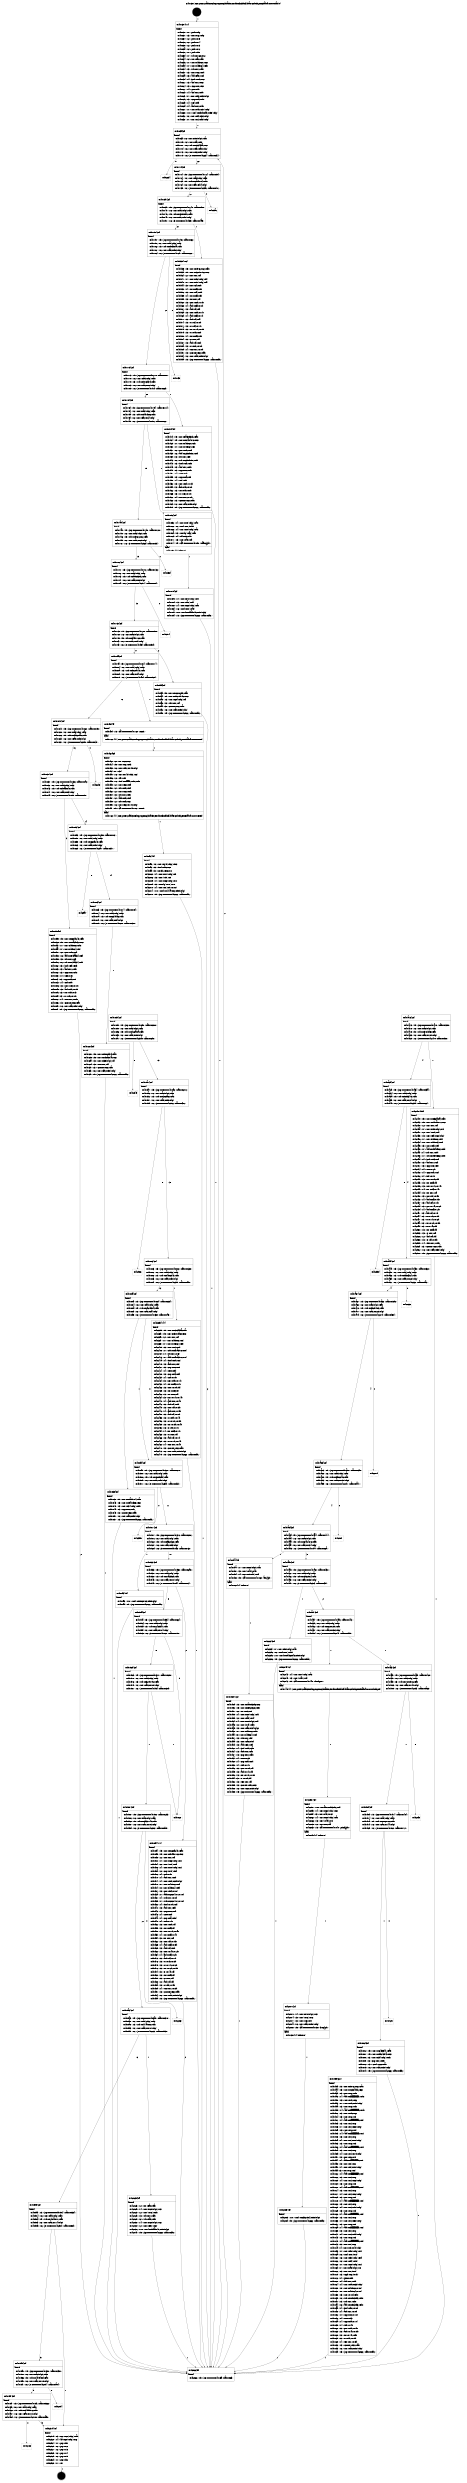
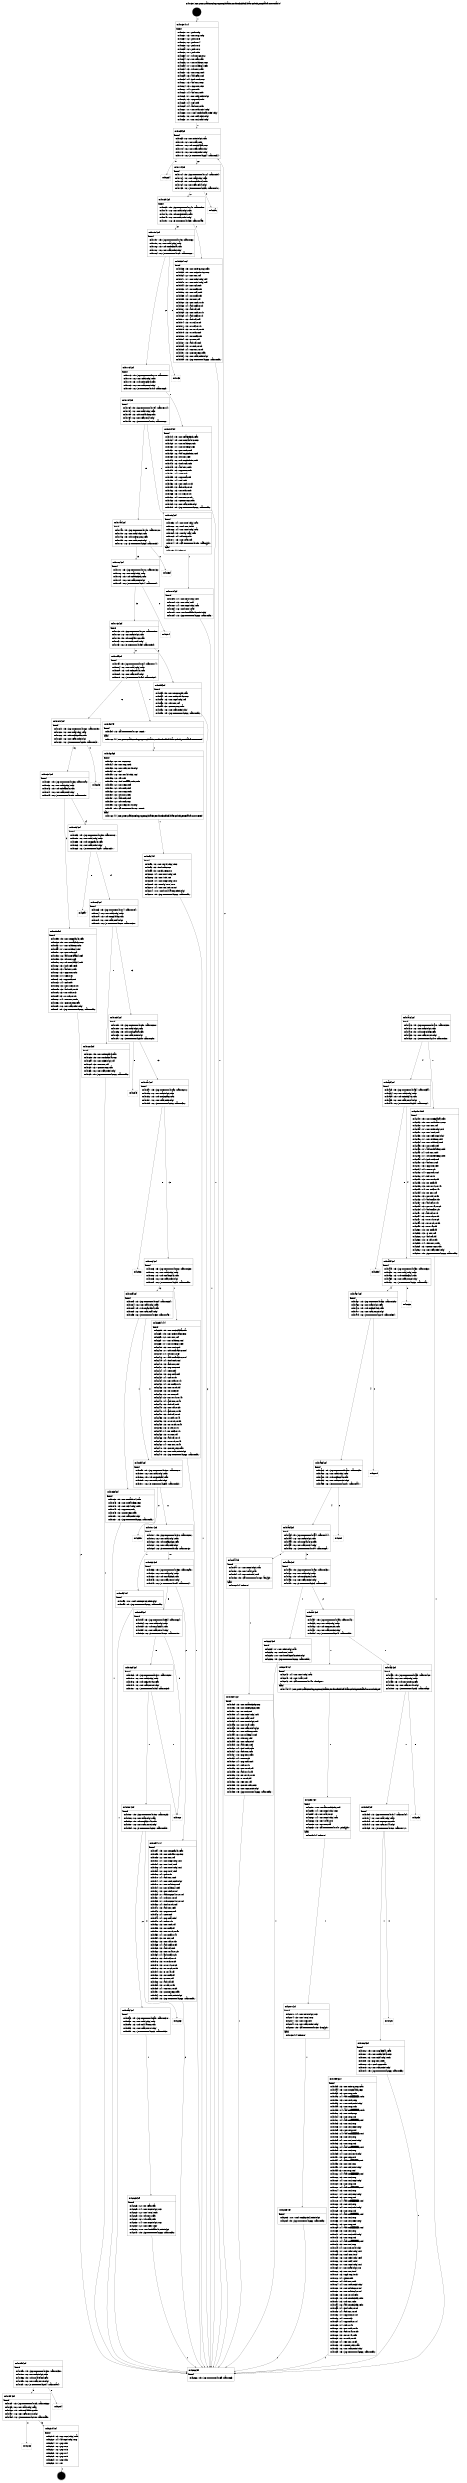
edge "0x401773 [28]" -> "0x40178f [28]": removed, label "20"
edge "0x40186f [28]" -> "0x40188b [28]": added, label "13"
node "0x4019bf [28]": removed
